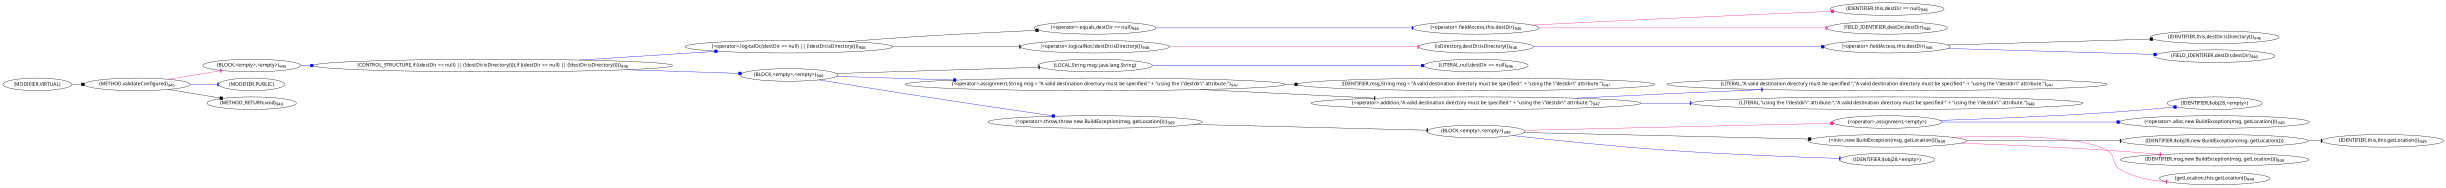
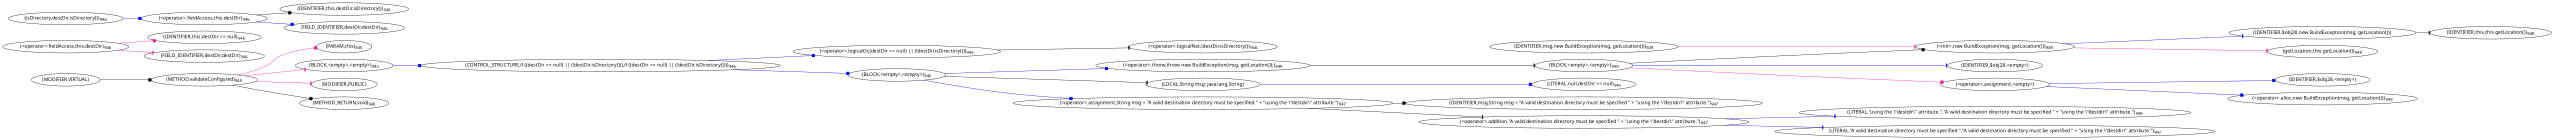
node "(<operator>.equals,destDir == null)": removed
node "(PARAM,this)": added
edge "(<operator>.logicalNot,!destDir.isDirectory())" -> "(isDirectory,destDir.isDirectory())": removed
edge "(METHOD,validateConfigured)" -> "(MODIFIER,PUBLIC)": color blue -> deeppink
edge "(<init>,new BuildException(msg, getLocation()))" -> "(IDENTIFIER,$obj28,new BuildException(msg, getLocation()))": color black -> blue
edge "(<init>,new BuildException(msg, getLocation()))" -> "(IDENTIFIER,msg,new BuildException(msg, getLocation()))": reversed
node "(IDENTIFIER,msg,new BuildException(msg, getLocation()))": text "949" -> "929"
